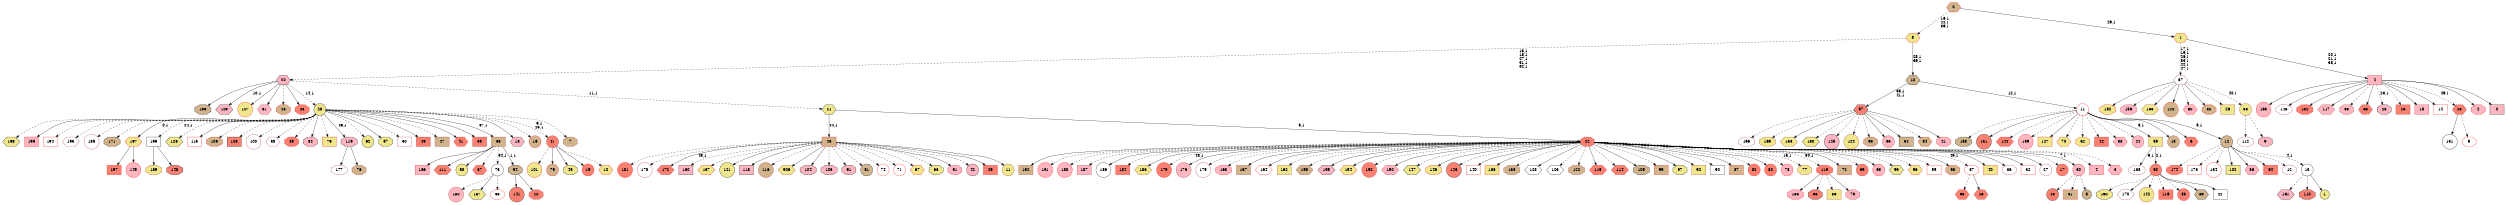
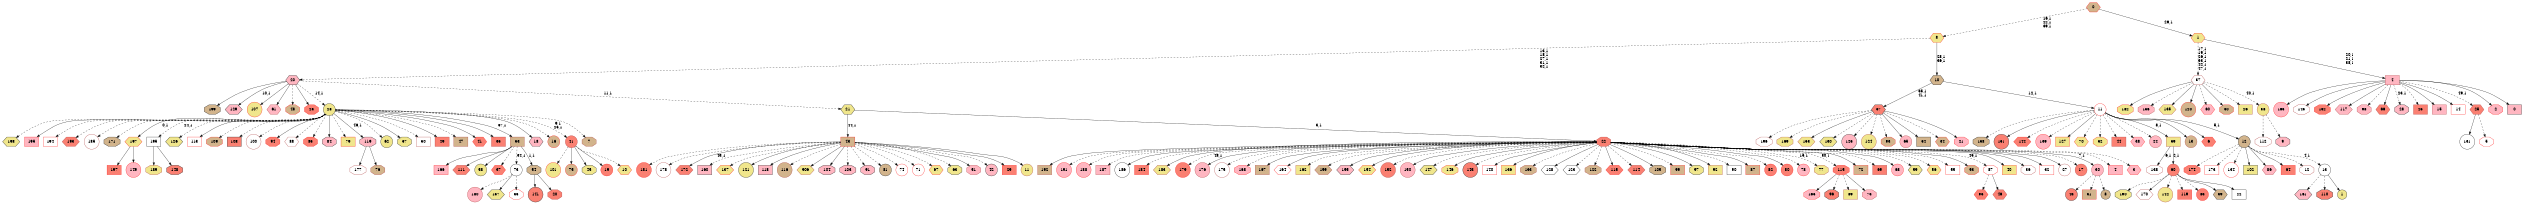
node "193": fillcolor white -> salmon
node "94": added
node "150": shape hexagon -> circle
node "69": shape circle -> box
